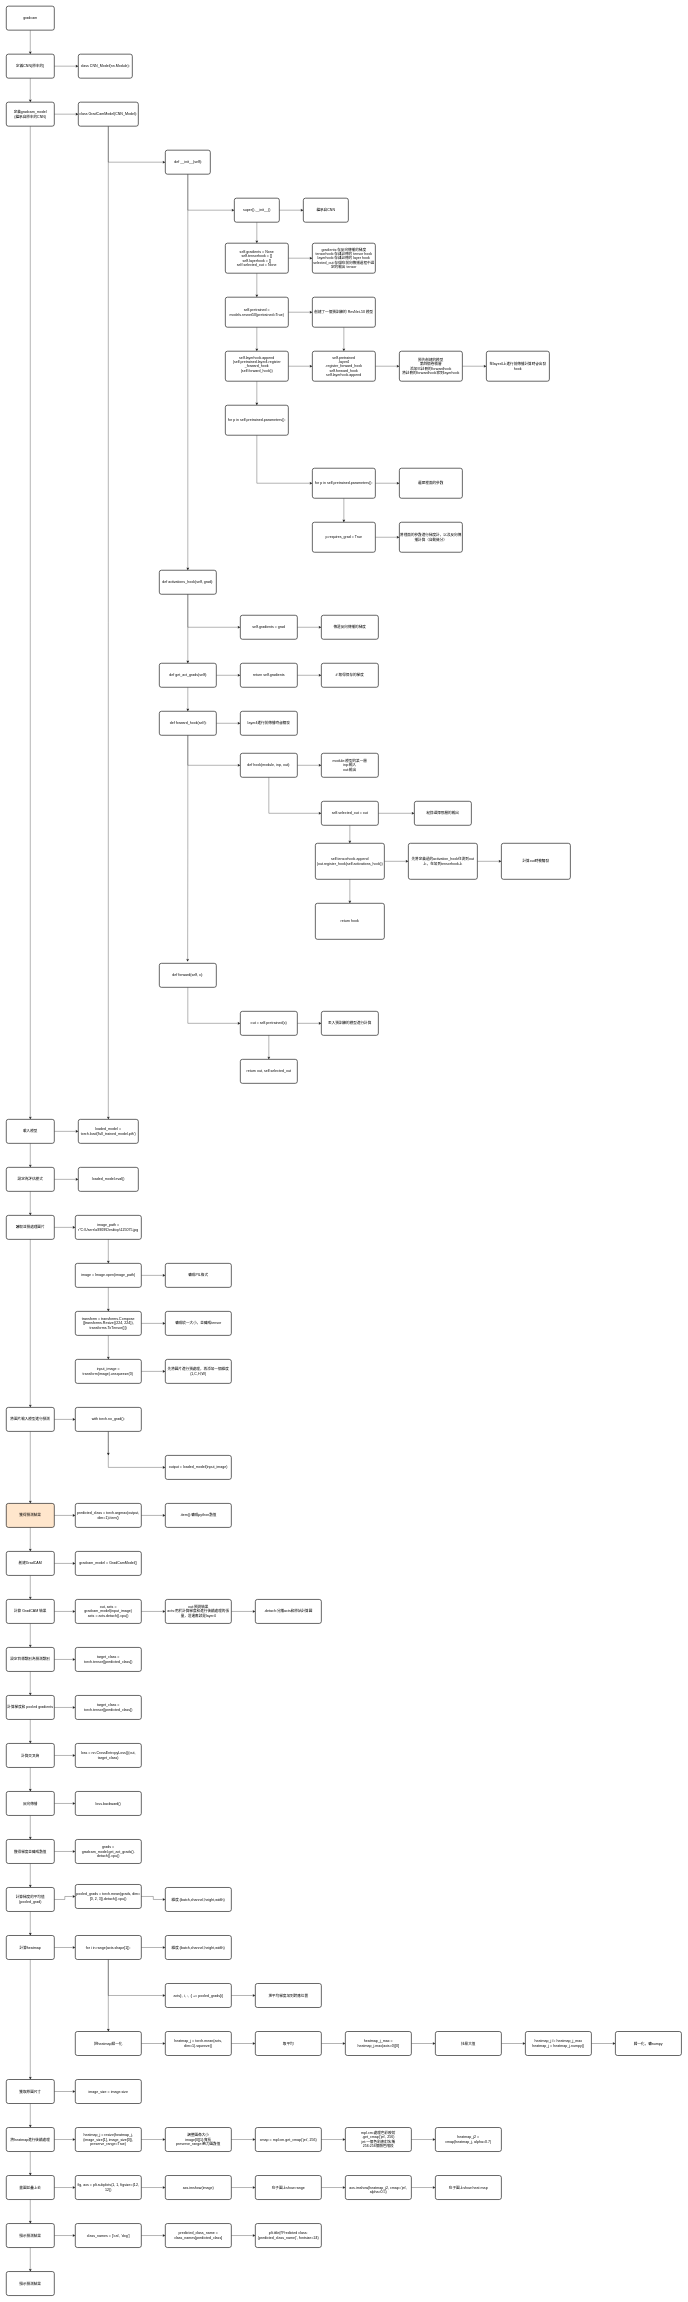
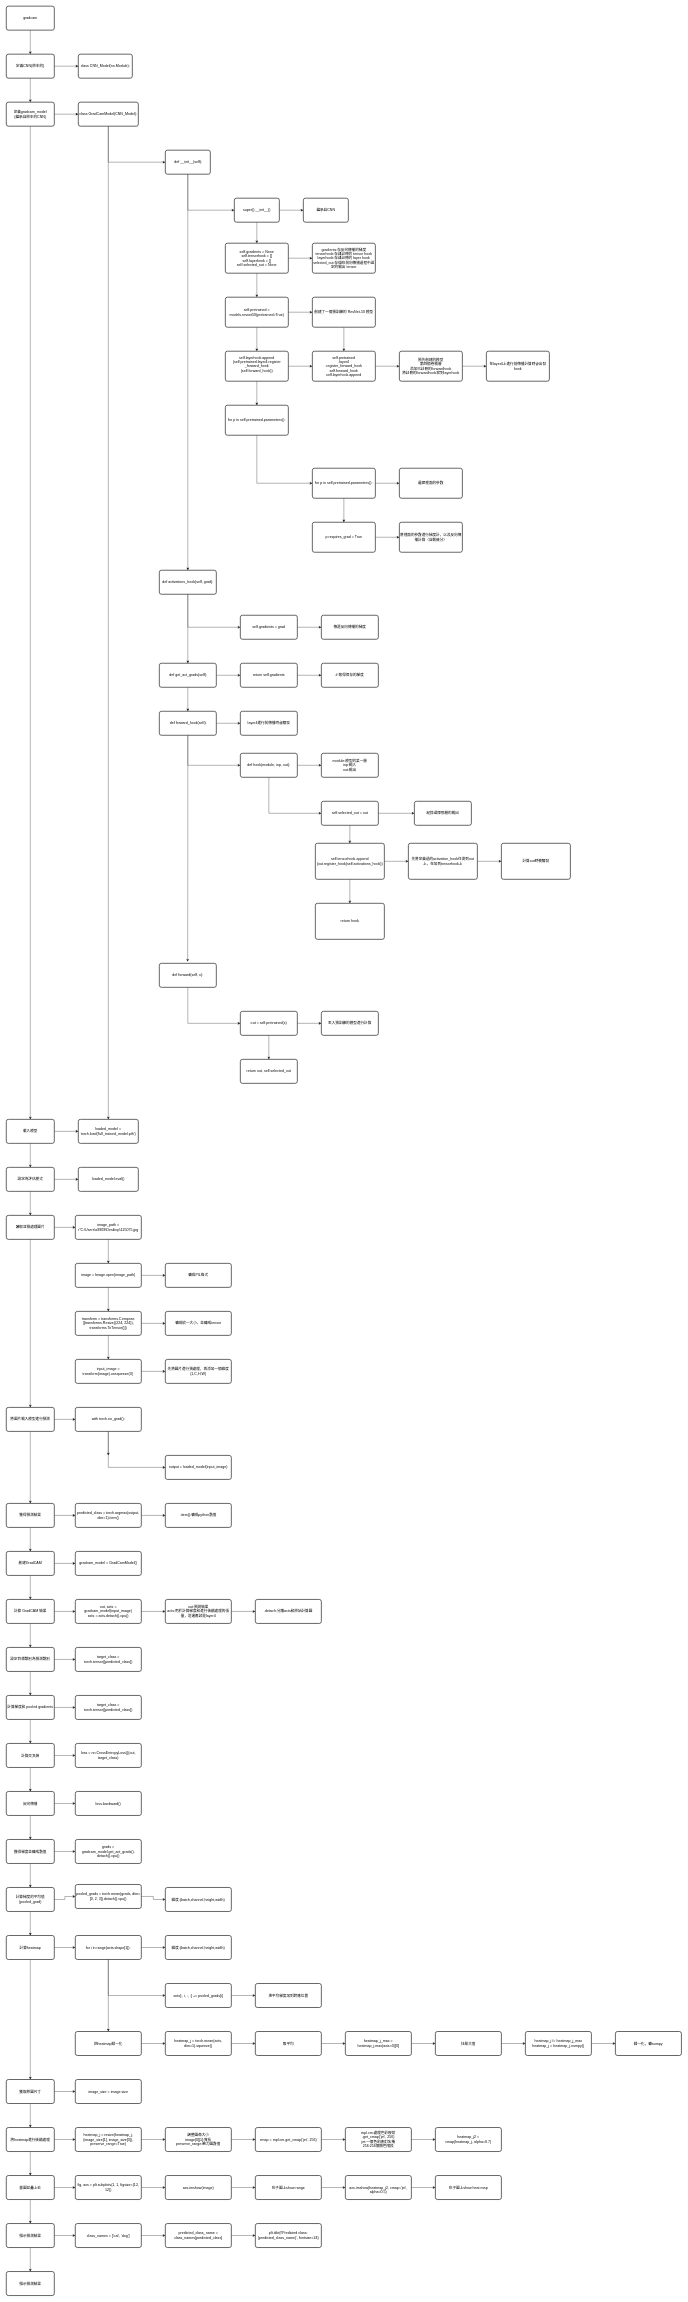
node "獲得預測結果": fillcolor #ffe6cc -> #ffffff
